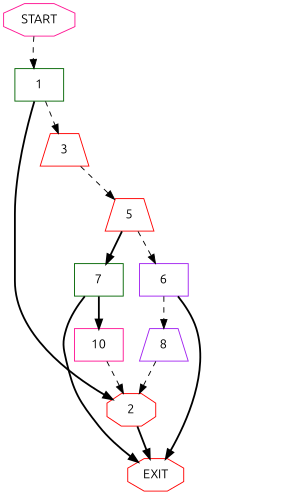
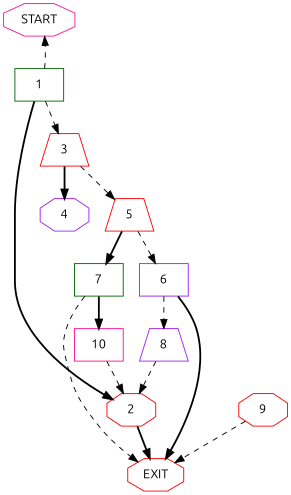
edge "START" -> "1": reversed
node "4": added
edge "7" -> "EXIT": style bold -> dashed
node "9": added
